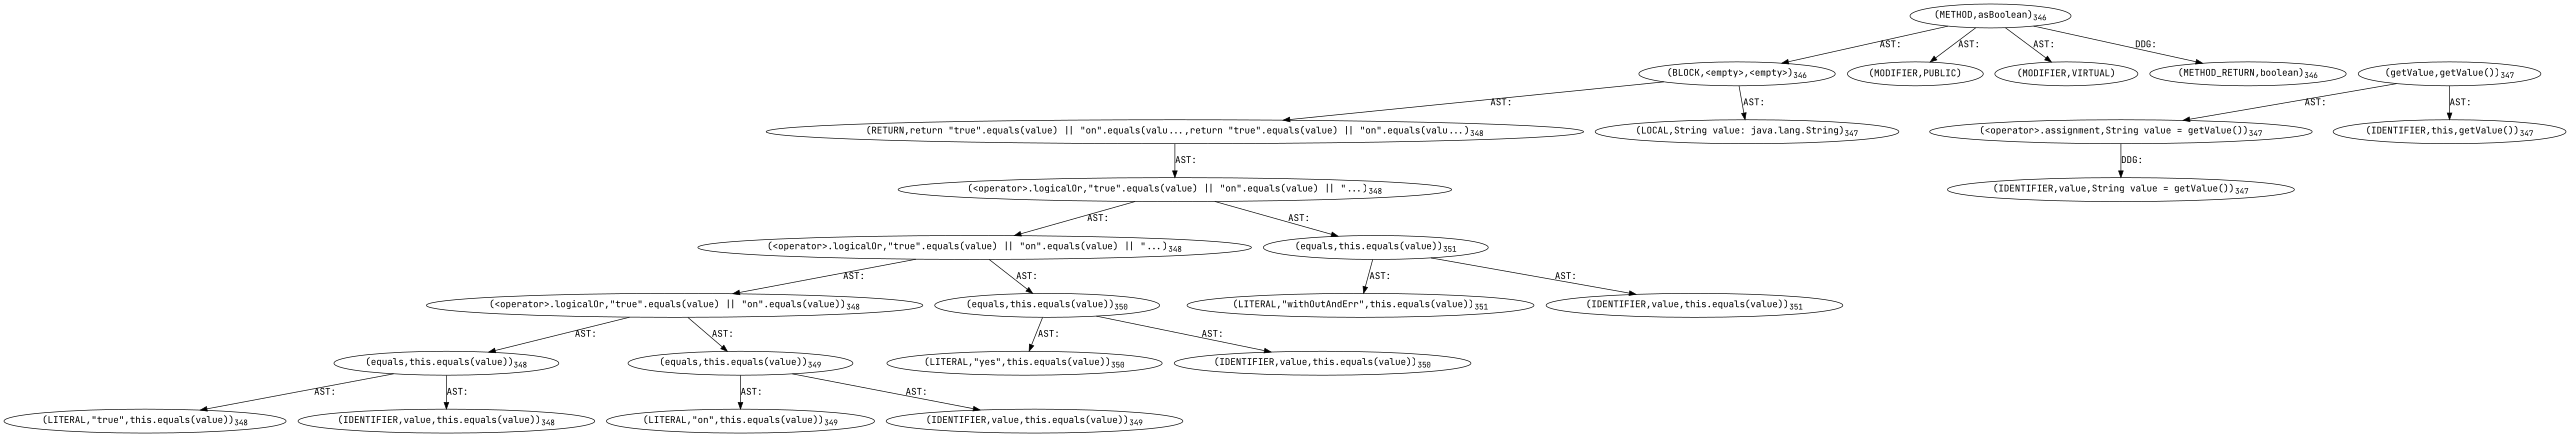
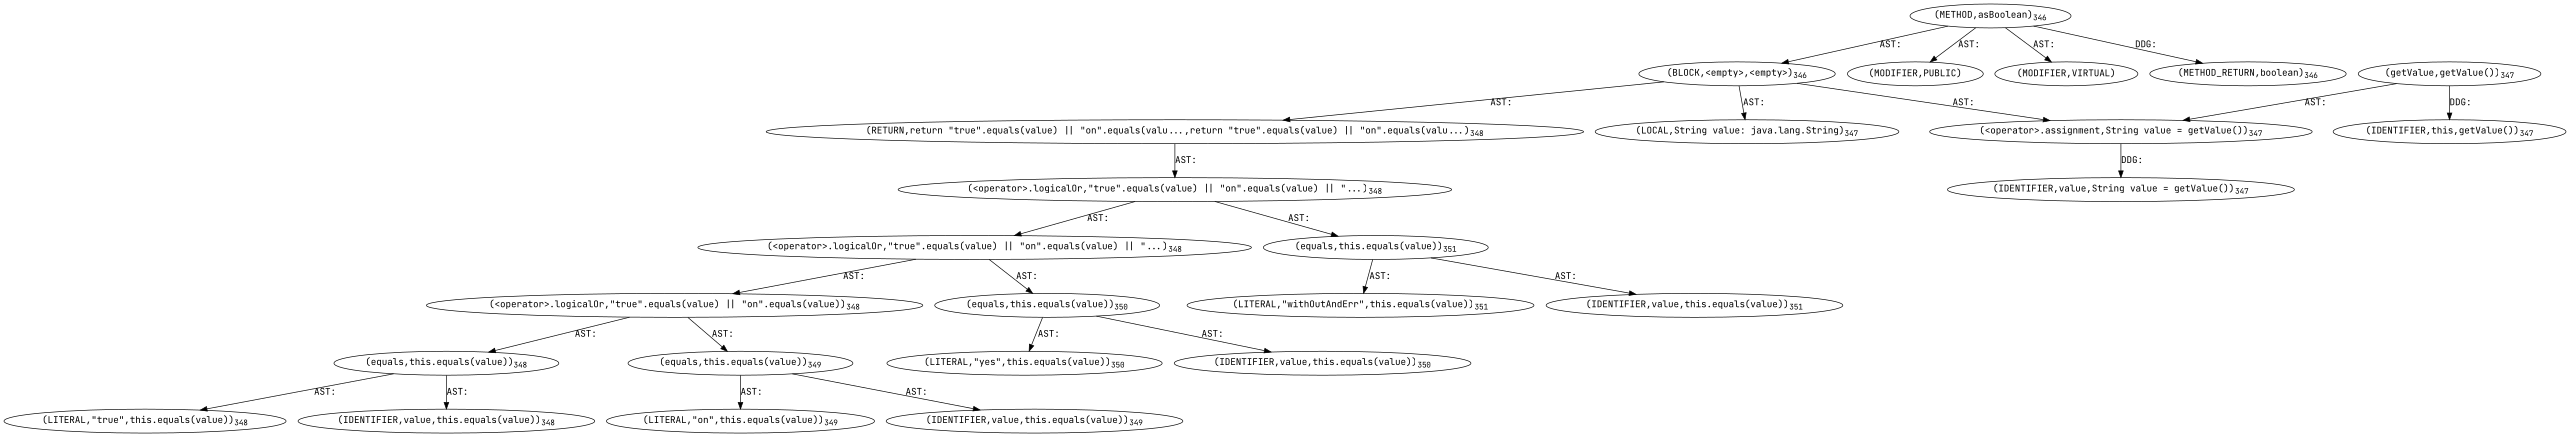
edge "(BLOCK,<empty>,<empty>)" -> "(<operator>.assignment,String value = getValue())": added, label "AST:"
edge "(getValue,getValue())" -> "(IDENTIFIER,this,getValue())": label "AST: " -> "DDG: "
